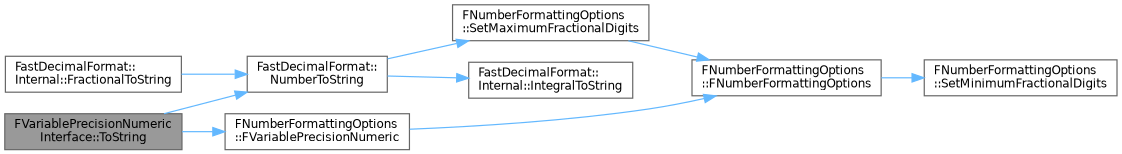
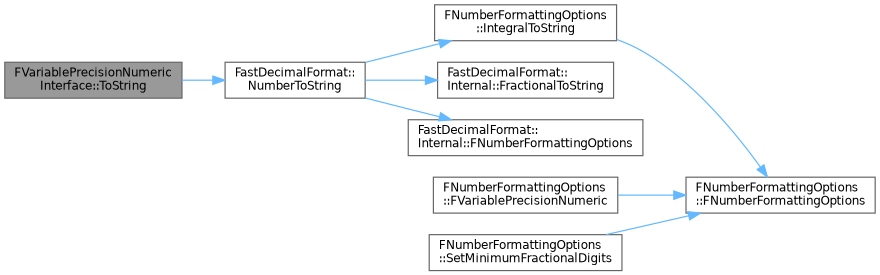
node "FNumberFormattingOptions ::SetMaximumFractionalDigits": label "FNumberFormattingOptions ::SetMaximumFractionalDigits" -> "FNumberFormattingOptions ::IntegralToString"
edge "FastDecimalFormat:: Internal::FractionalToString" -> "FastDecimalFormat:: NumberToString": reversed
edge "FNumberFormattingOptions ::FNumberFormattingOptions" -> "FNumberFormattingOptions ::SetMinimumFractionalDigits": reversed
node "FastDecimalFormat:: Internal::IntegralToString": label "FastDecimalFormat:: Internal::IntegralToString" -> "FastDecimalFormat:: Internal::FNumberFormattingOptions"
edge "FVariablePrecisionNumeric Interface::ToString" -> "FNumberFormattingOptions ::FVariablePrecisionNumeric": removed
